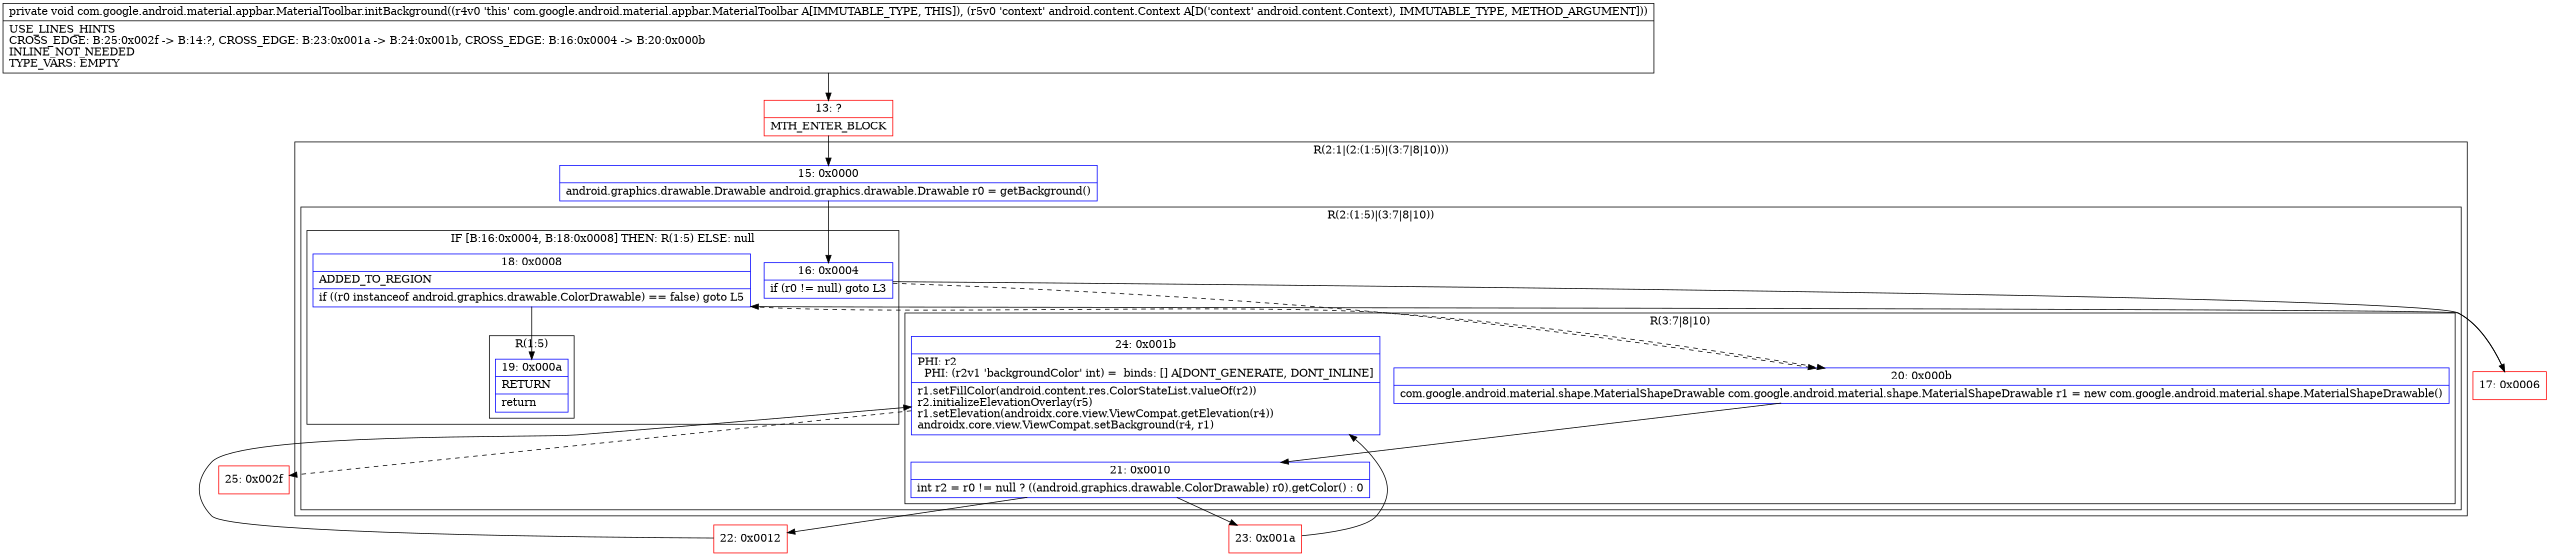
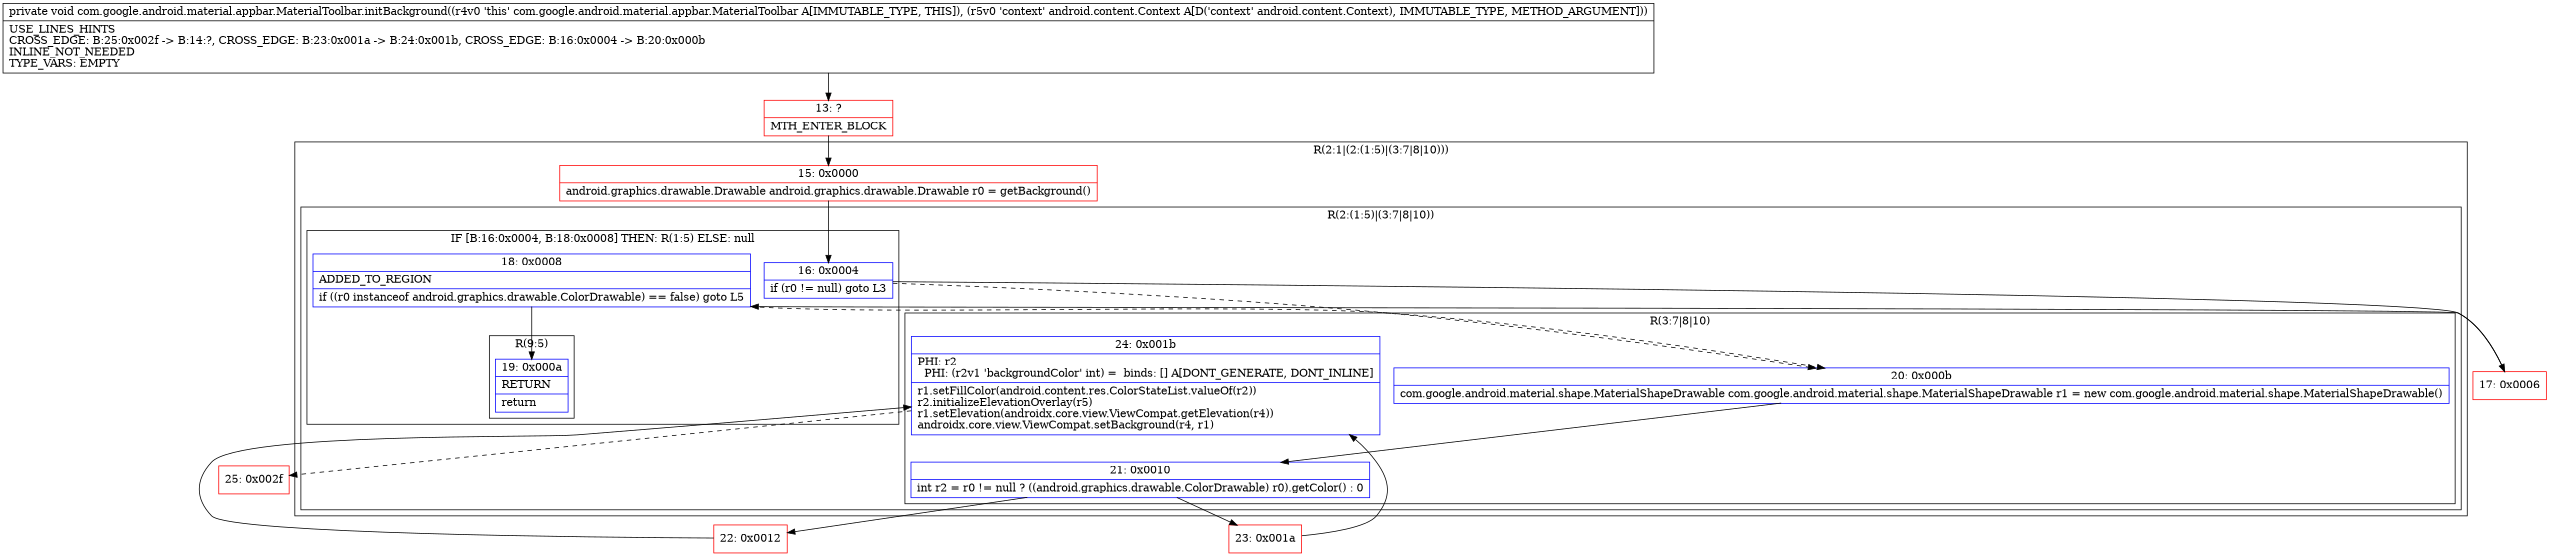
node "15: 0x0000": color blue -> red
cluster "R(1:5)": label "R(1:5)" -> "R(9:5)"
